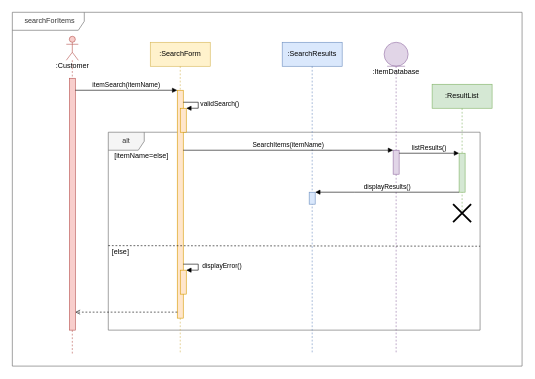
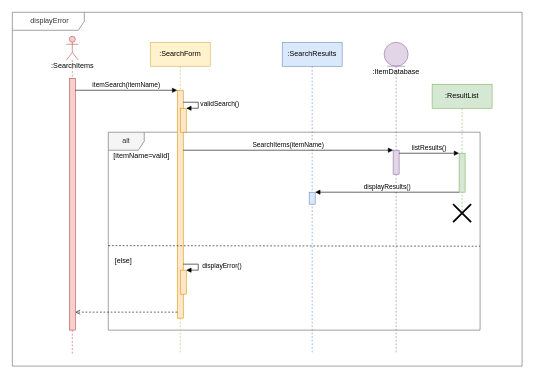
node "searchForItems": label "searchForItems" -> "displayError"
node ":Customer": label ":Customer" -> ":SearchItems"
node "[itemName=else]": label "[itemName=else]" -> "[itemName=valid]"
node "[else]": moved (120, 252) -> (123, 261)
